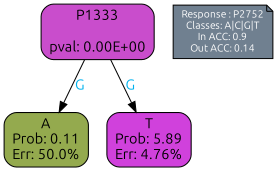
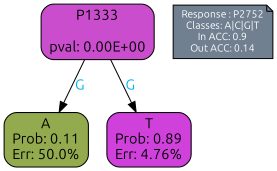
node "T Prob: 5.89 Err: 4.76%": label "T Prob: 5.89 Err: 4.76%" -> "T Prob: 0.89 Err: 4.76%"
